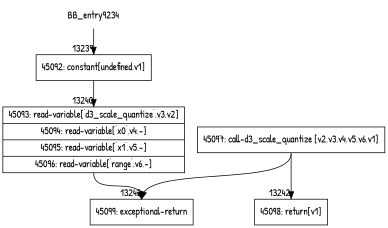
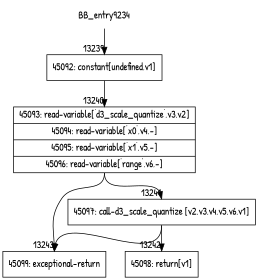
edge "45093: read-variable['d3_scale_quantize',v3,v2]" -> "45097: call-d3_scale_quantize [v2,v3,v4,v5,v6,v1]": added
